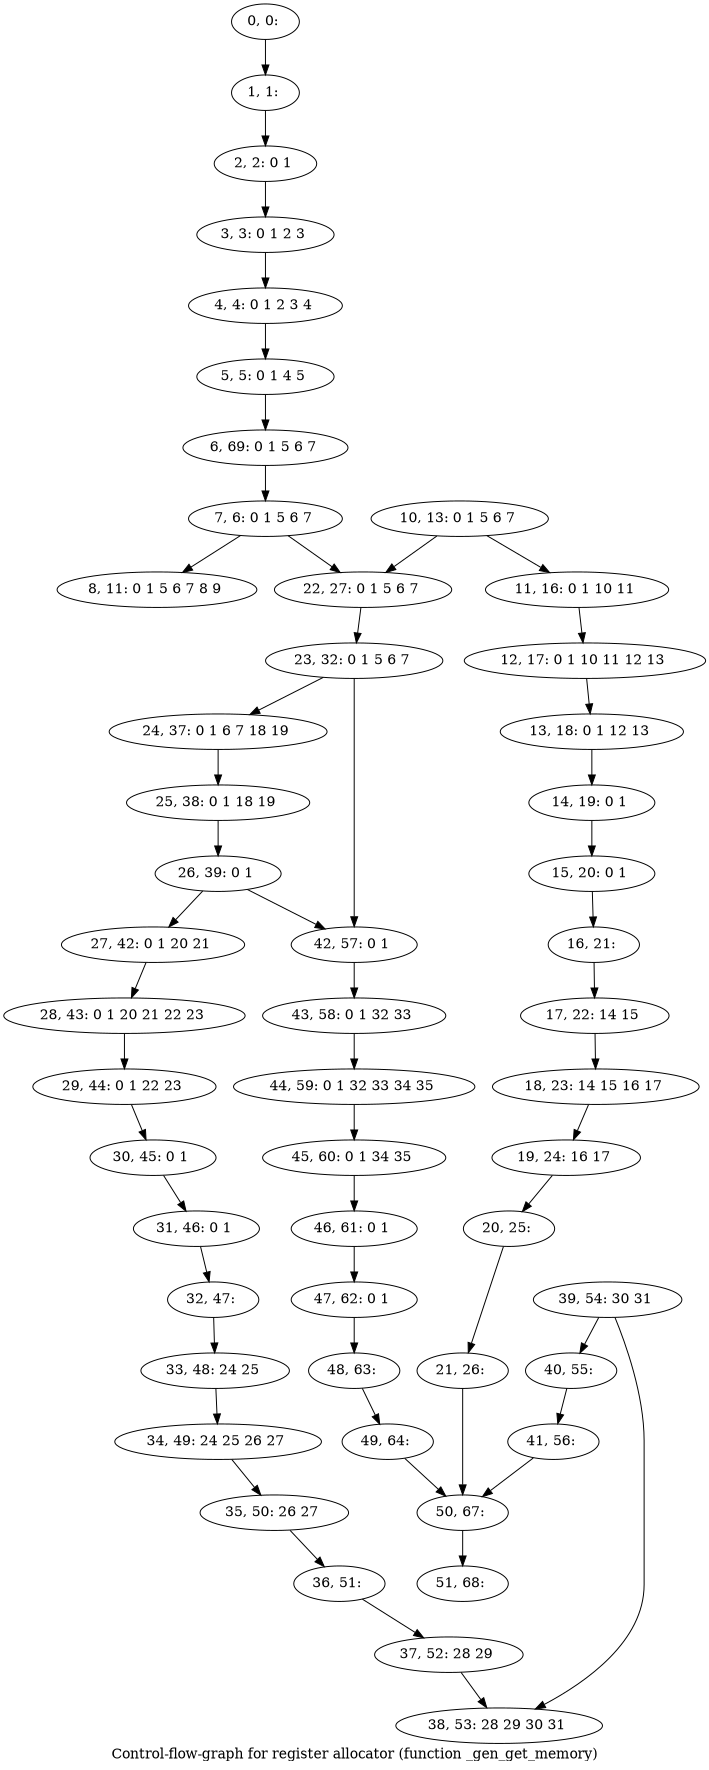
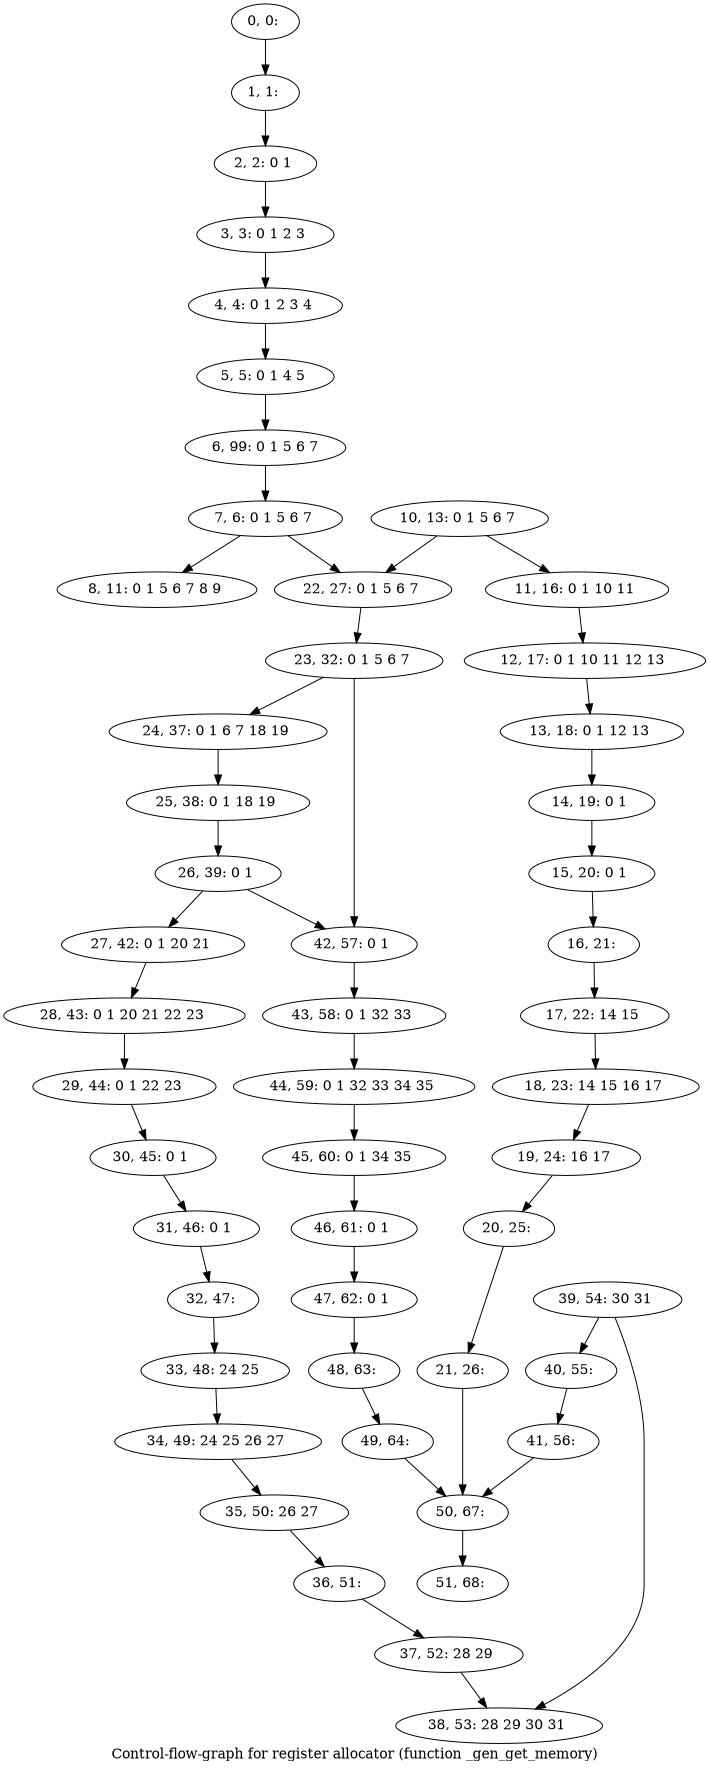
node "6, 69: 0 1 5 6 7": label "6, 69: 0 1 5 6 7" -> "6, 99: 0 1 5 6 7"
